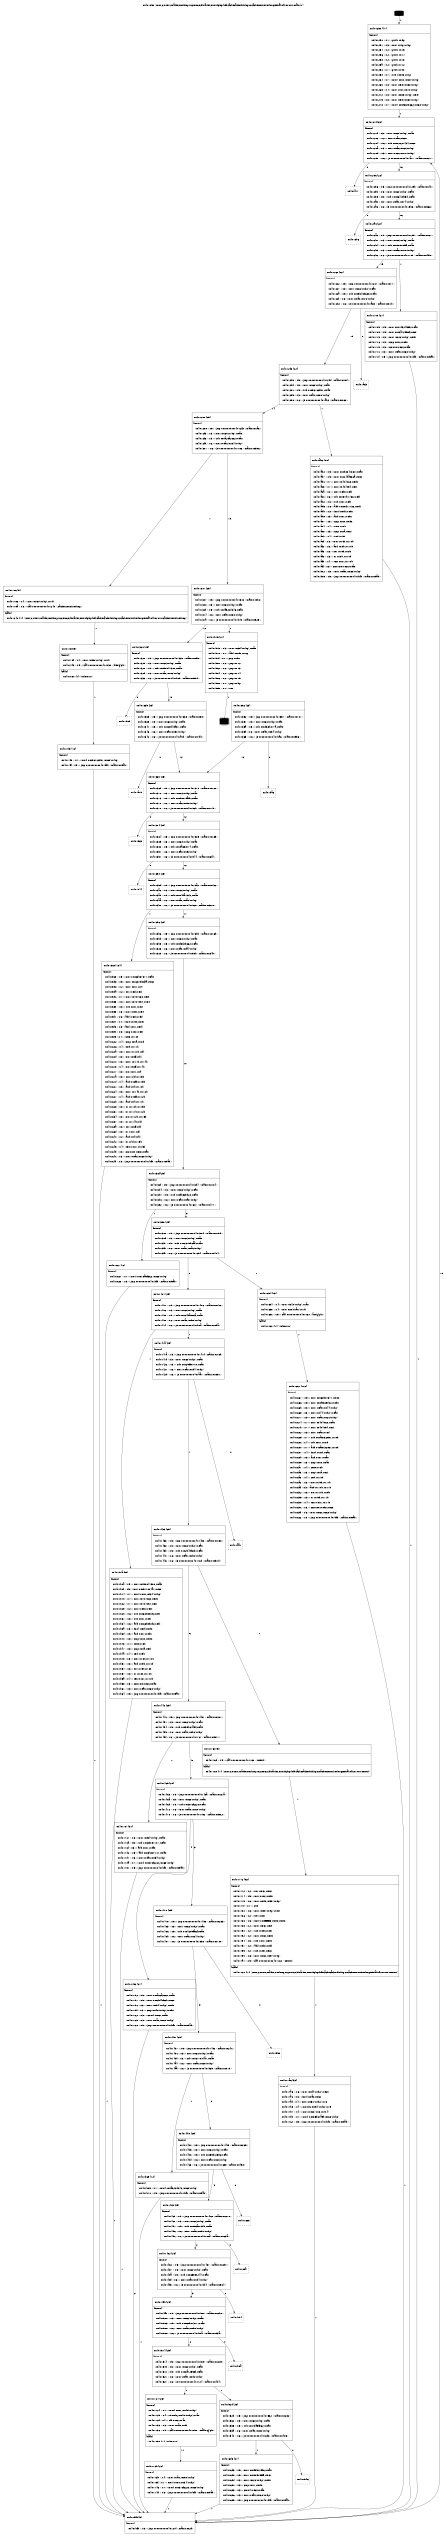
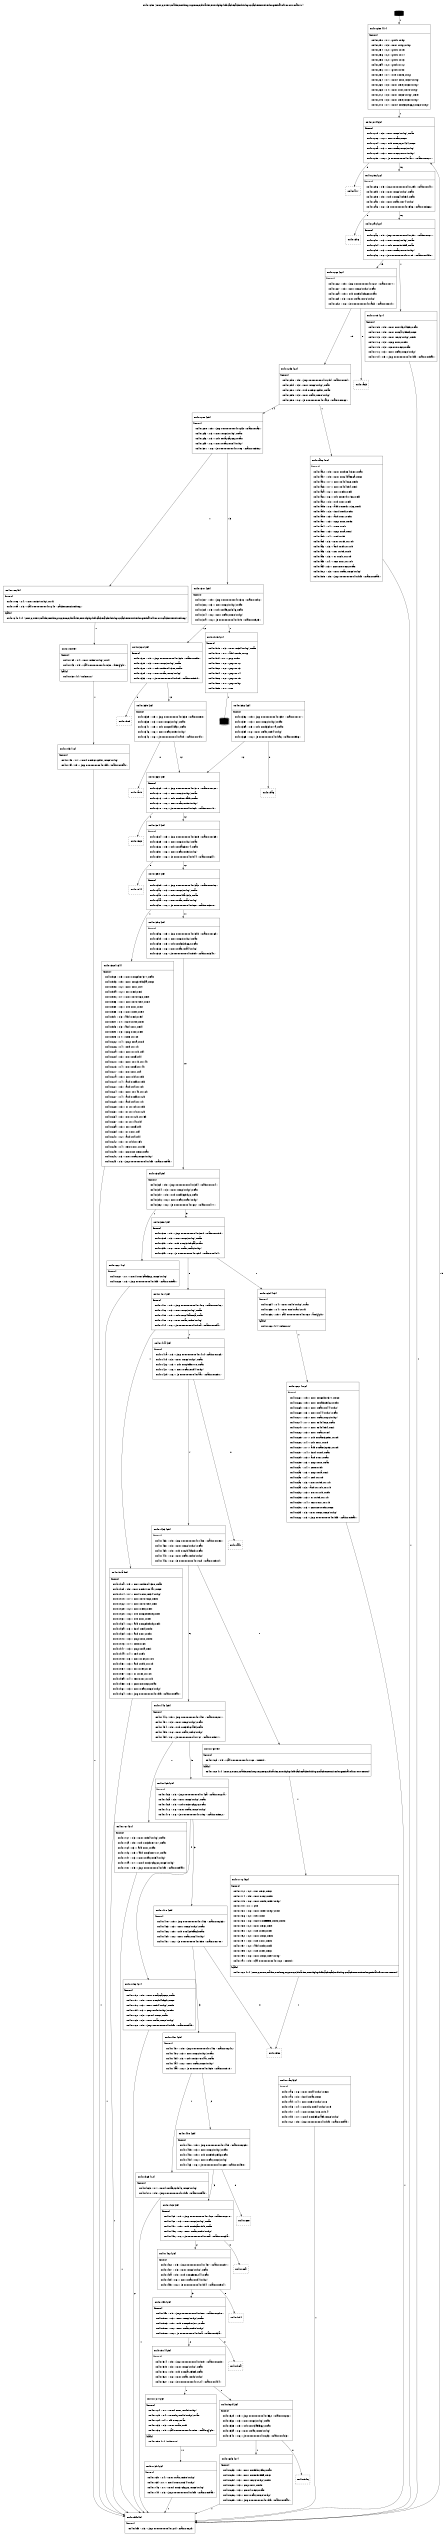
edge "0x401772 [52]" -> "0x4017a6 [33]": now "0x401772 [52]" -> "0x401950"
